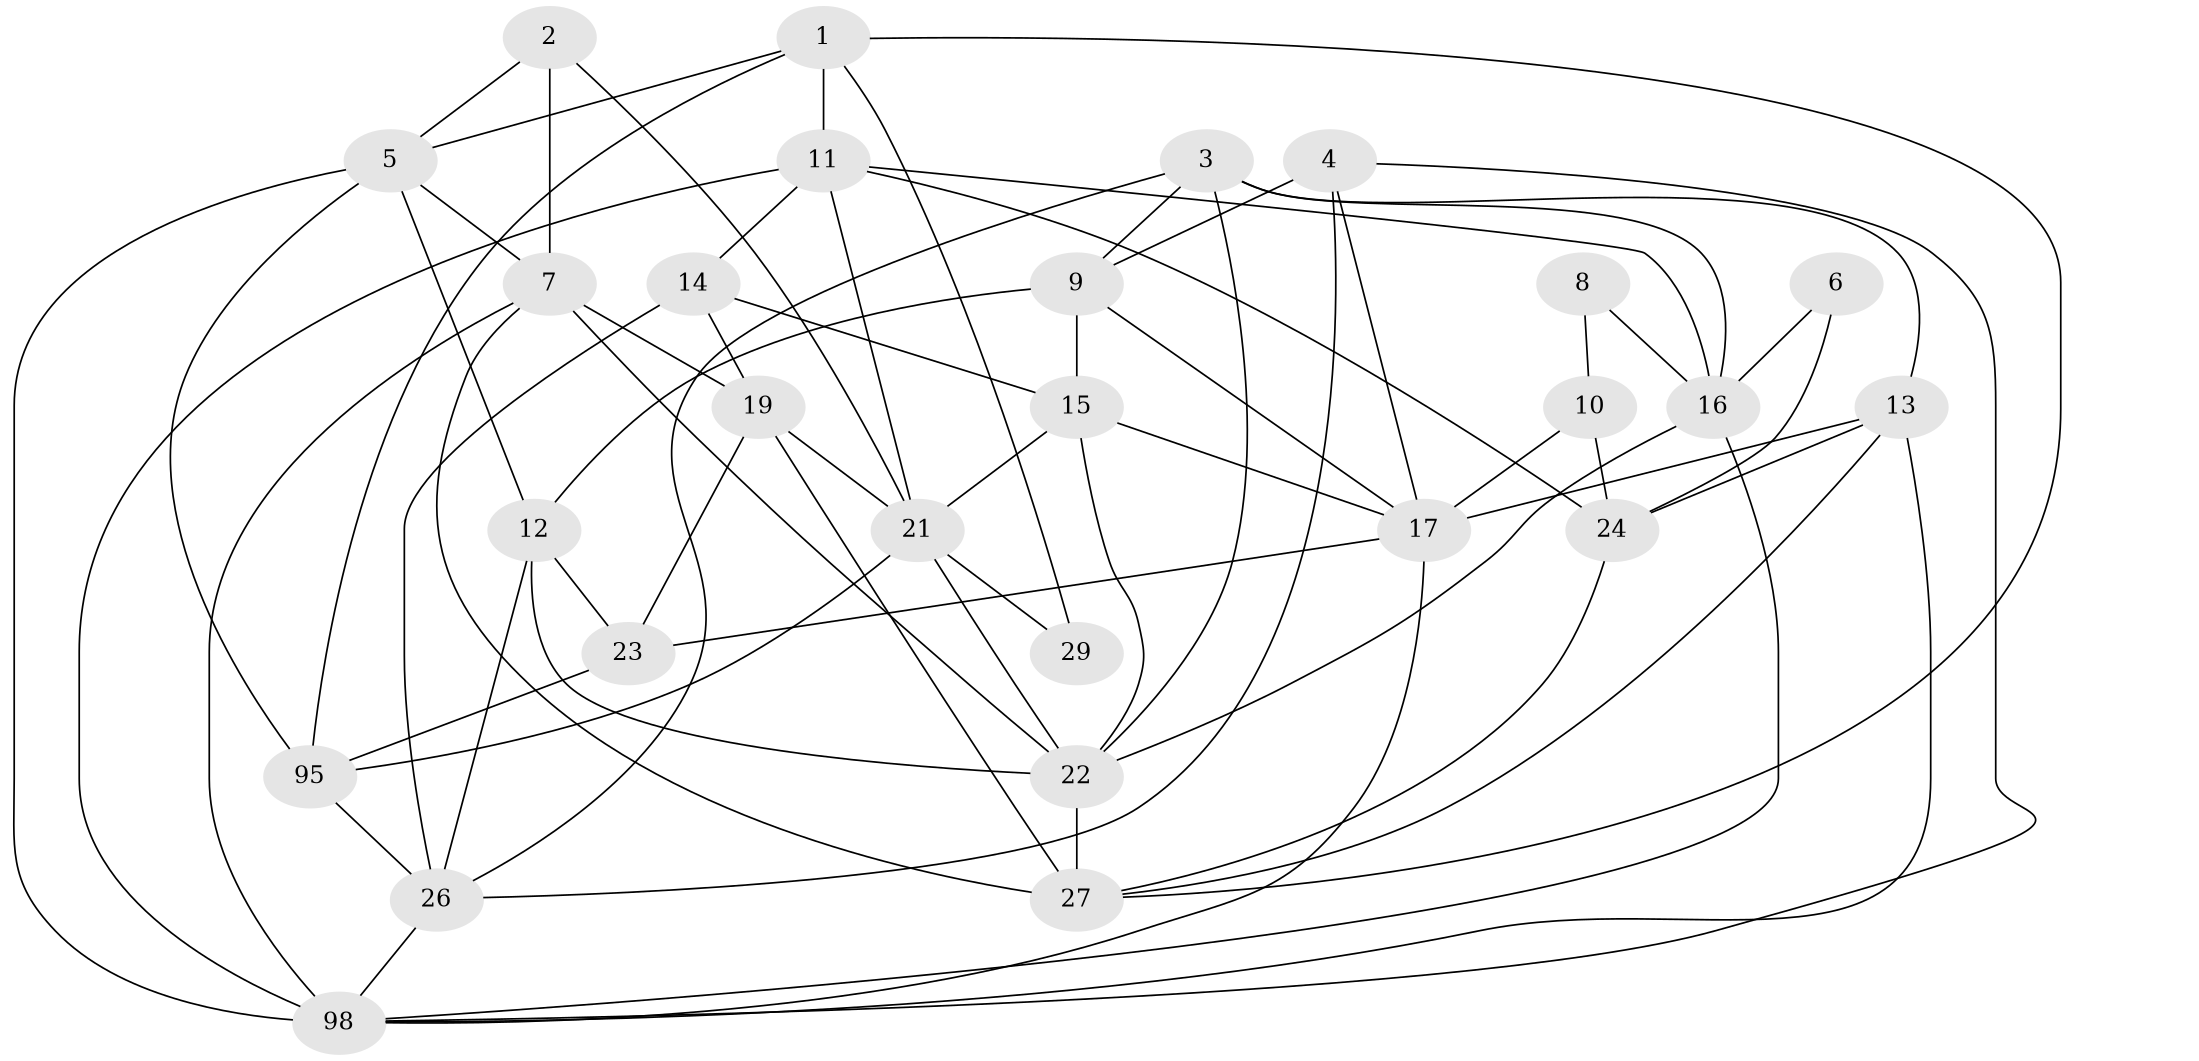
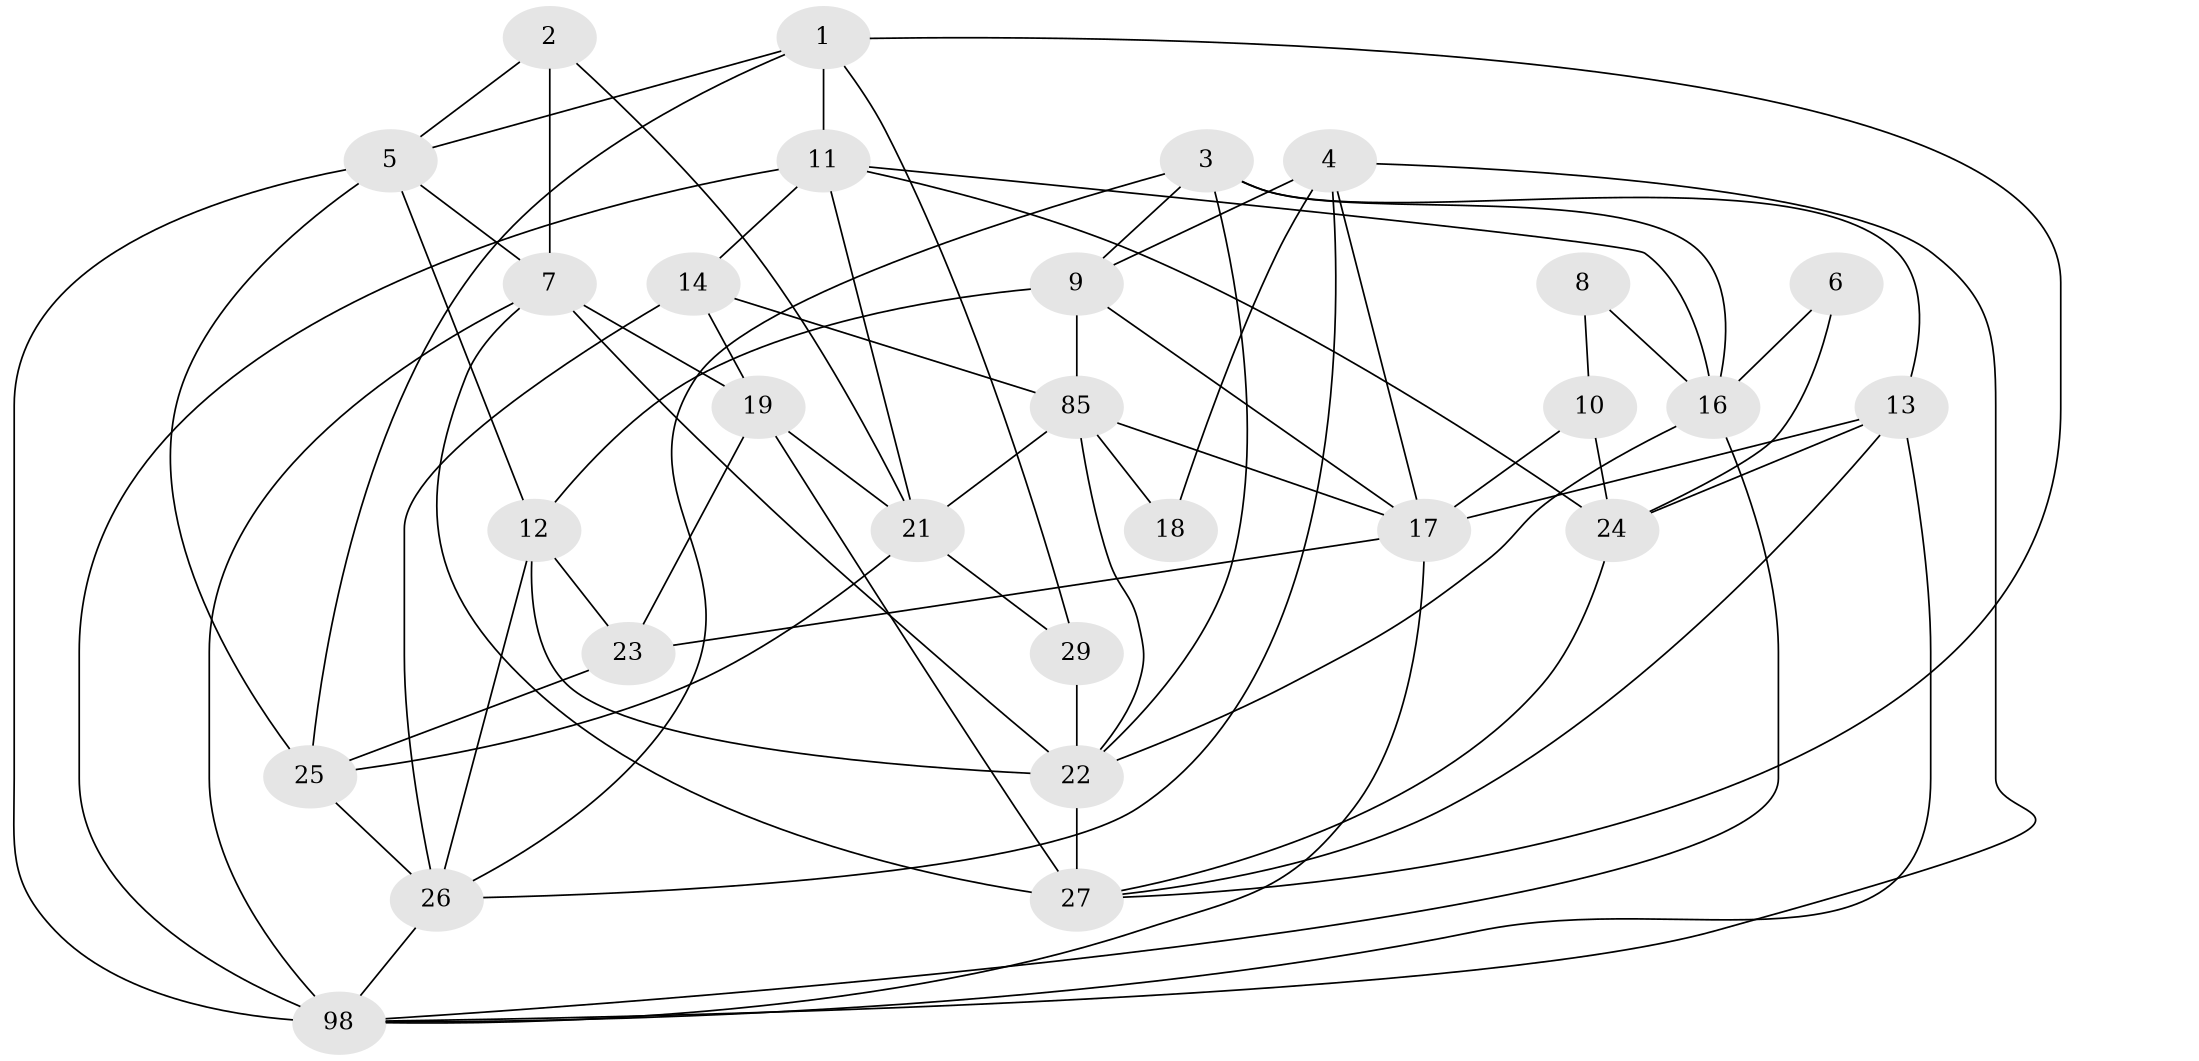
node "15": label "15" -> "85"
node "18": added
edge "21" -- "22": now "29" -- "22"
node "95": label "95" -> "25"
